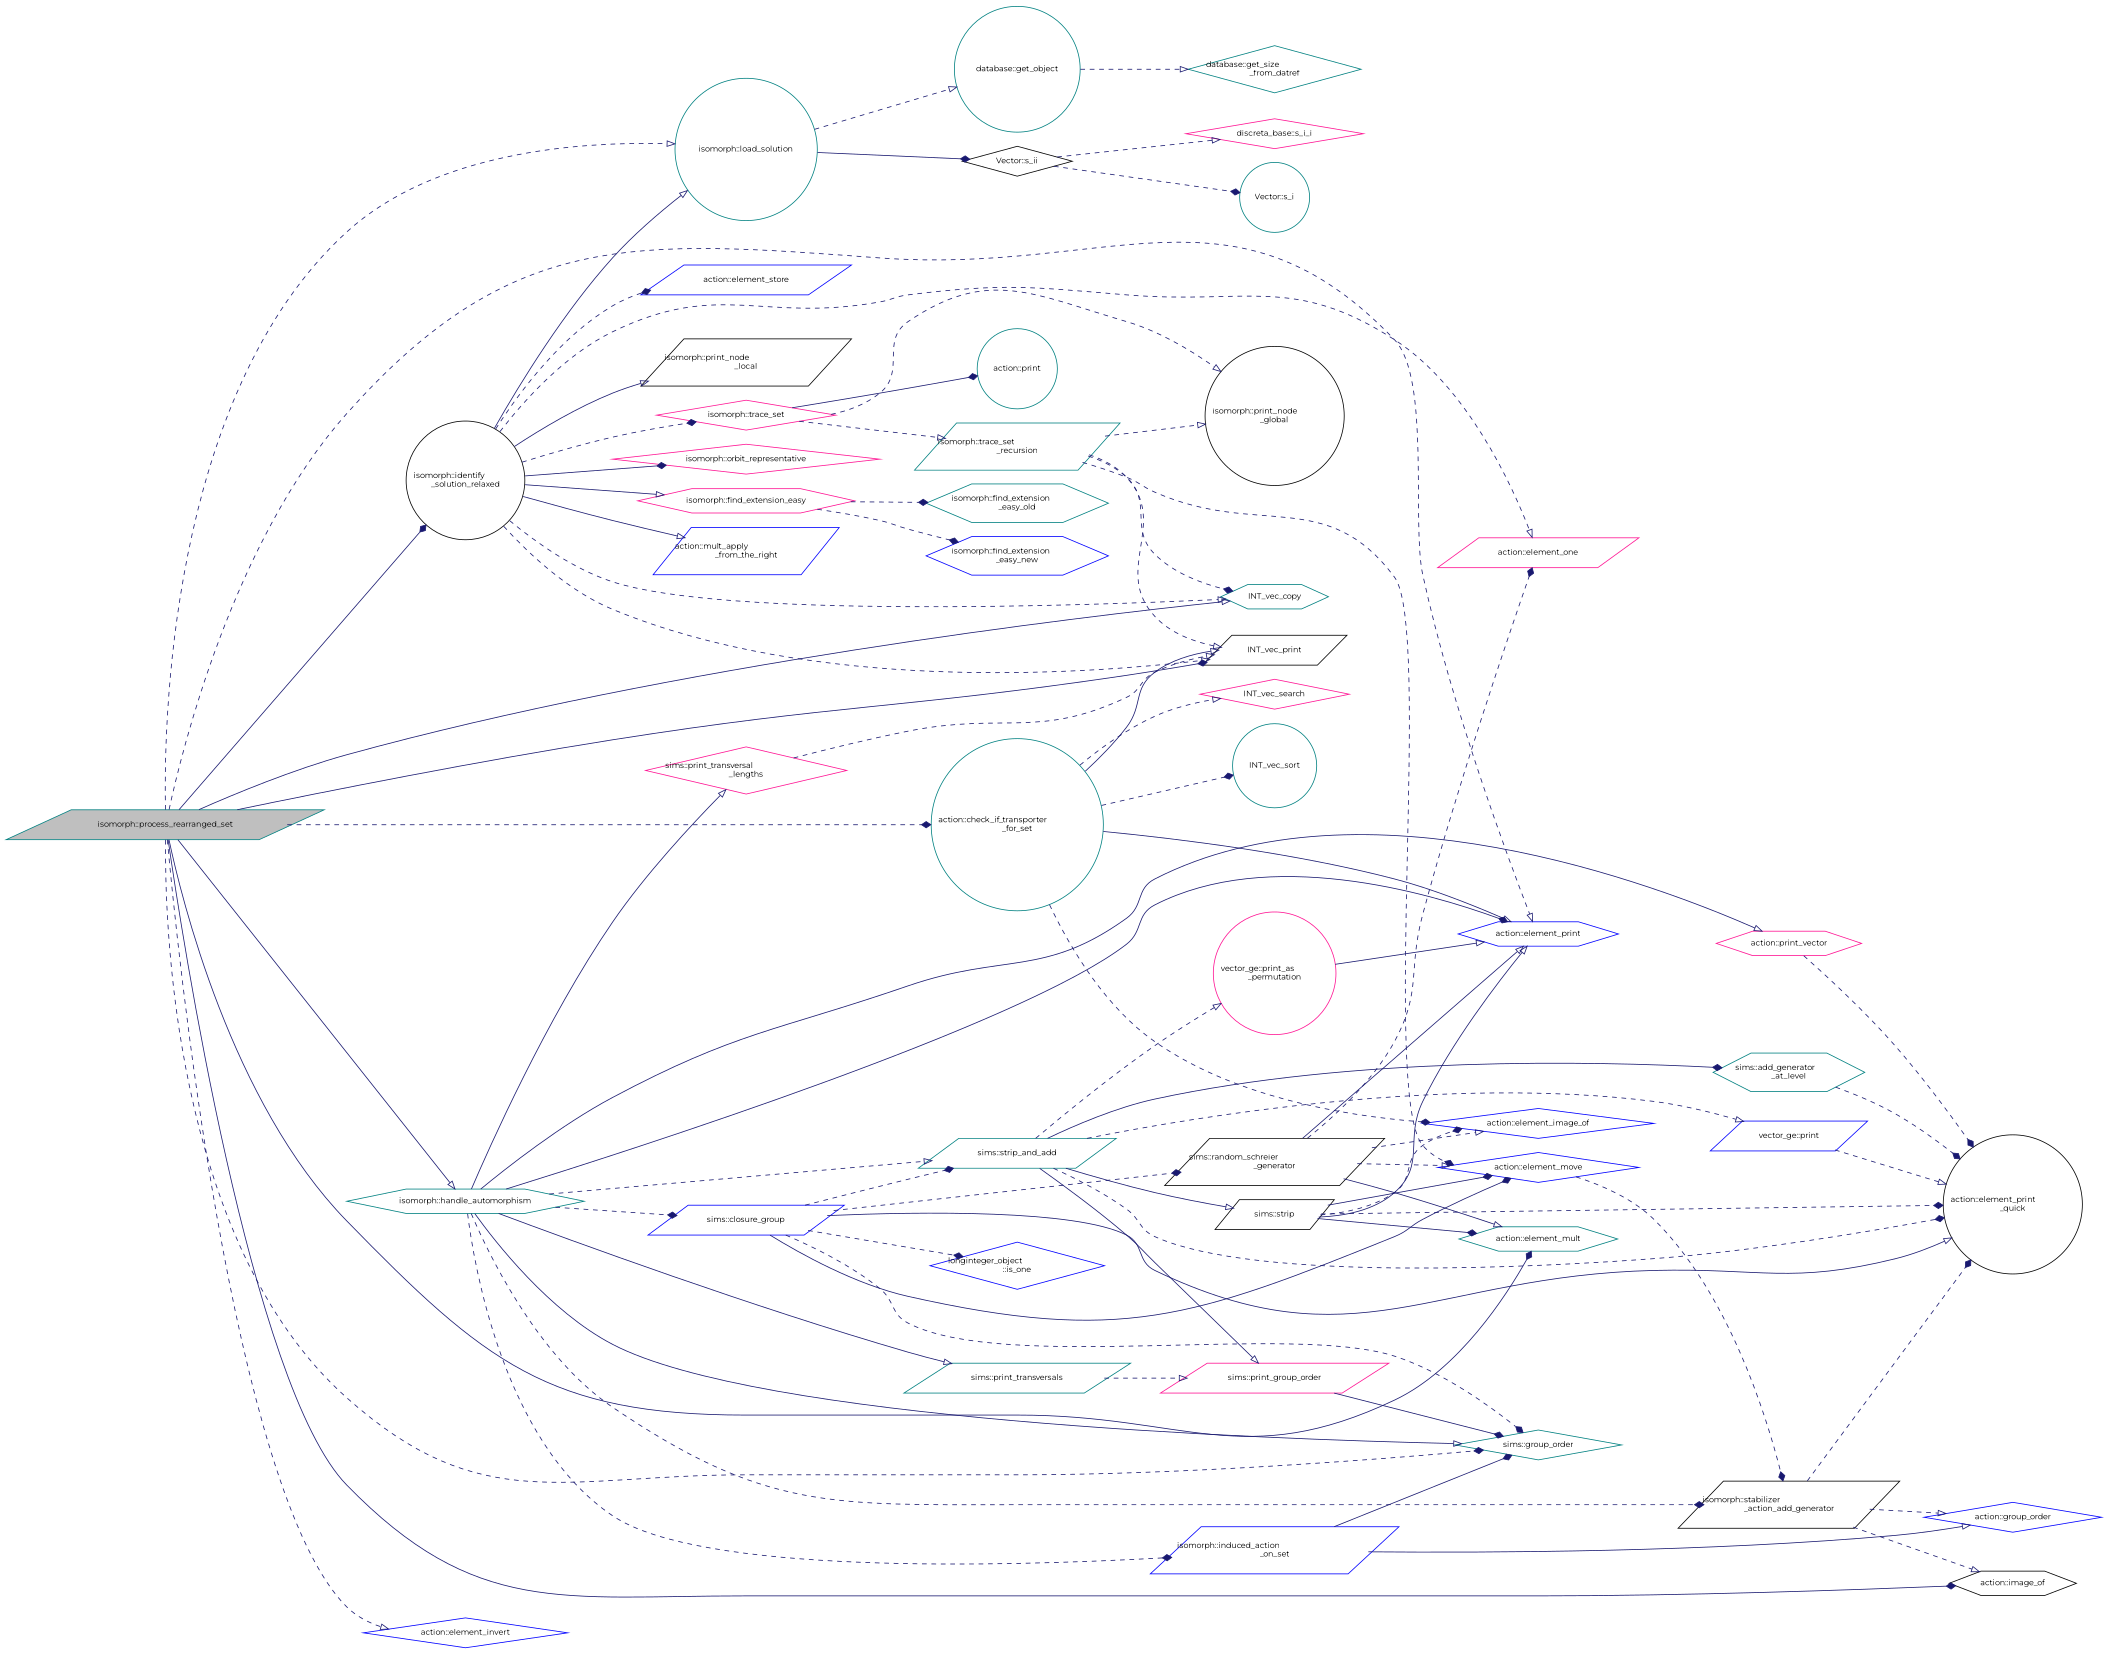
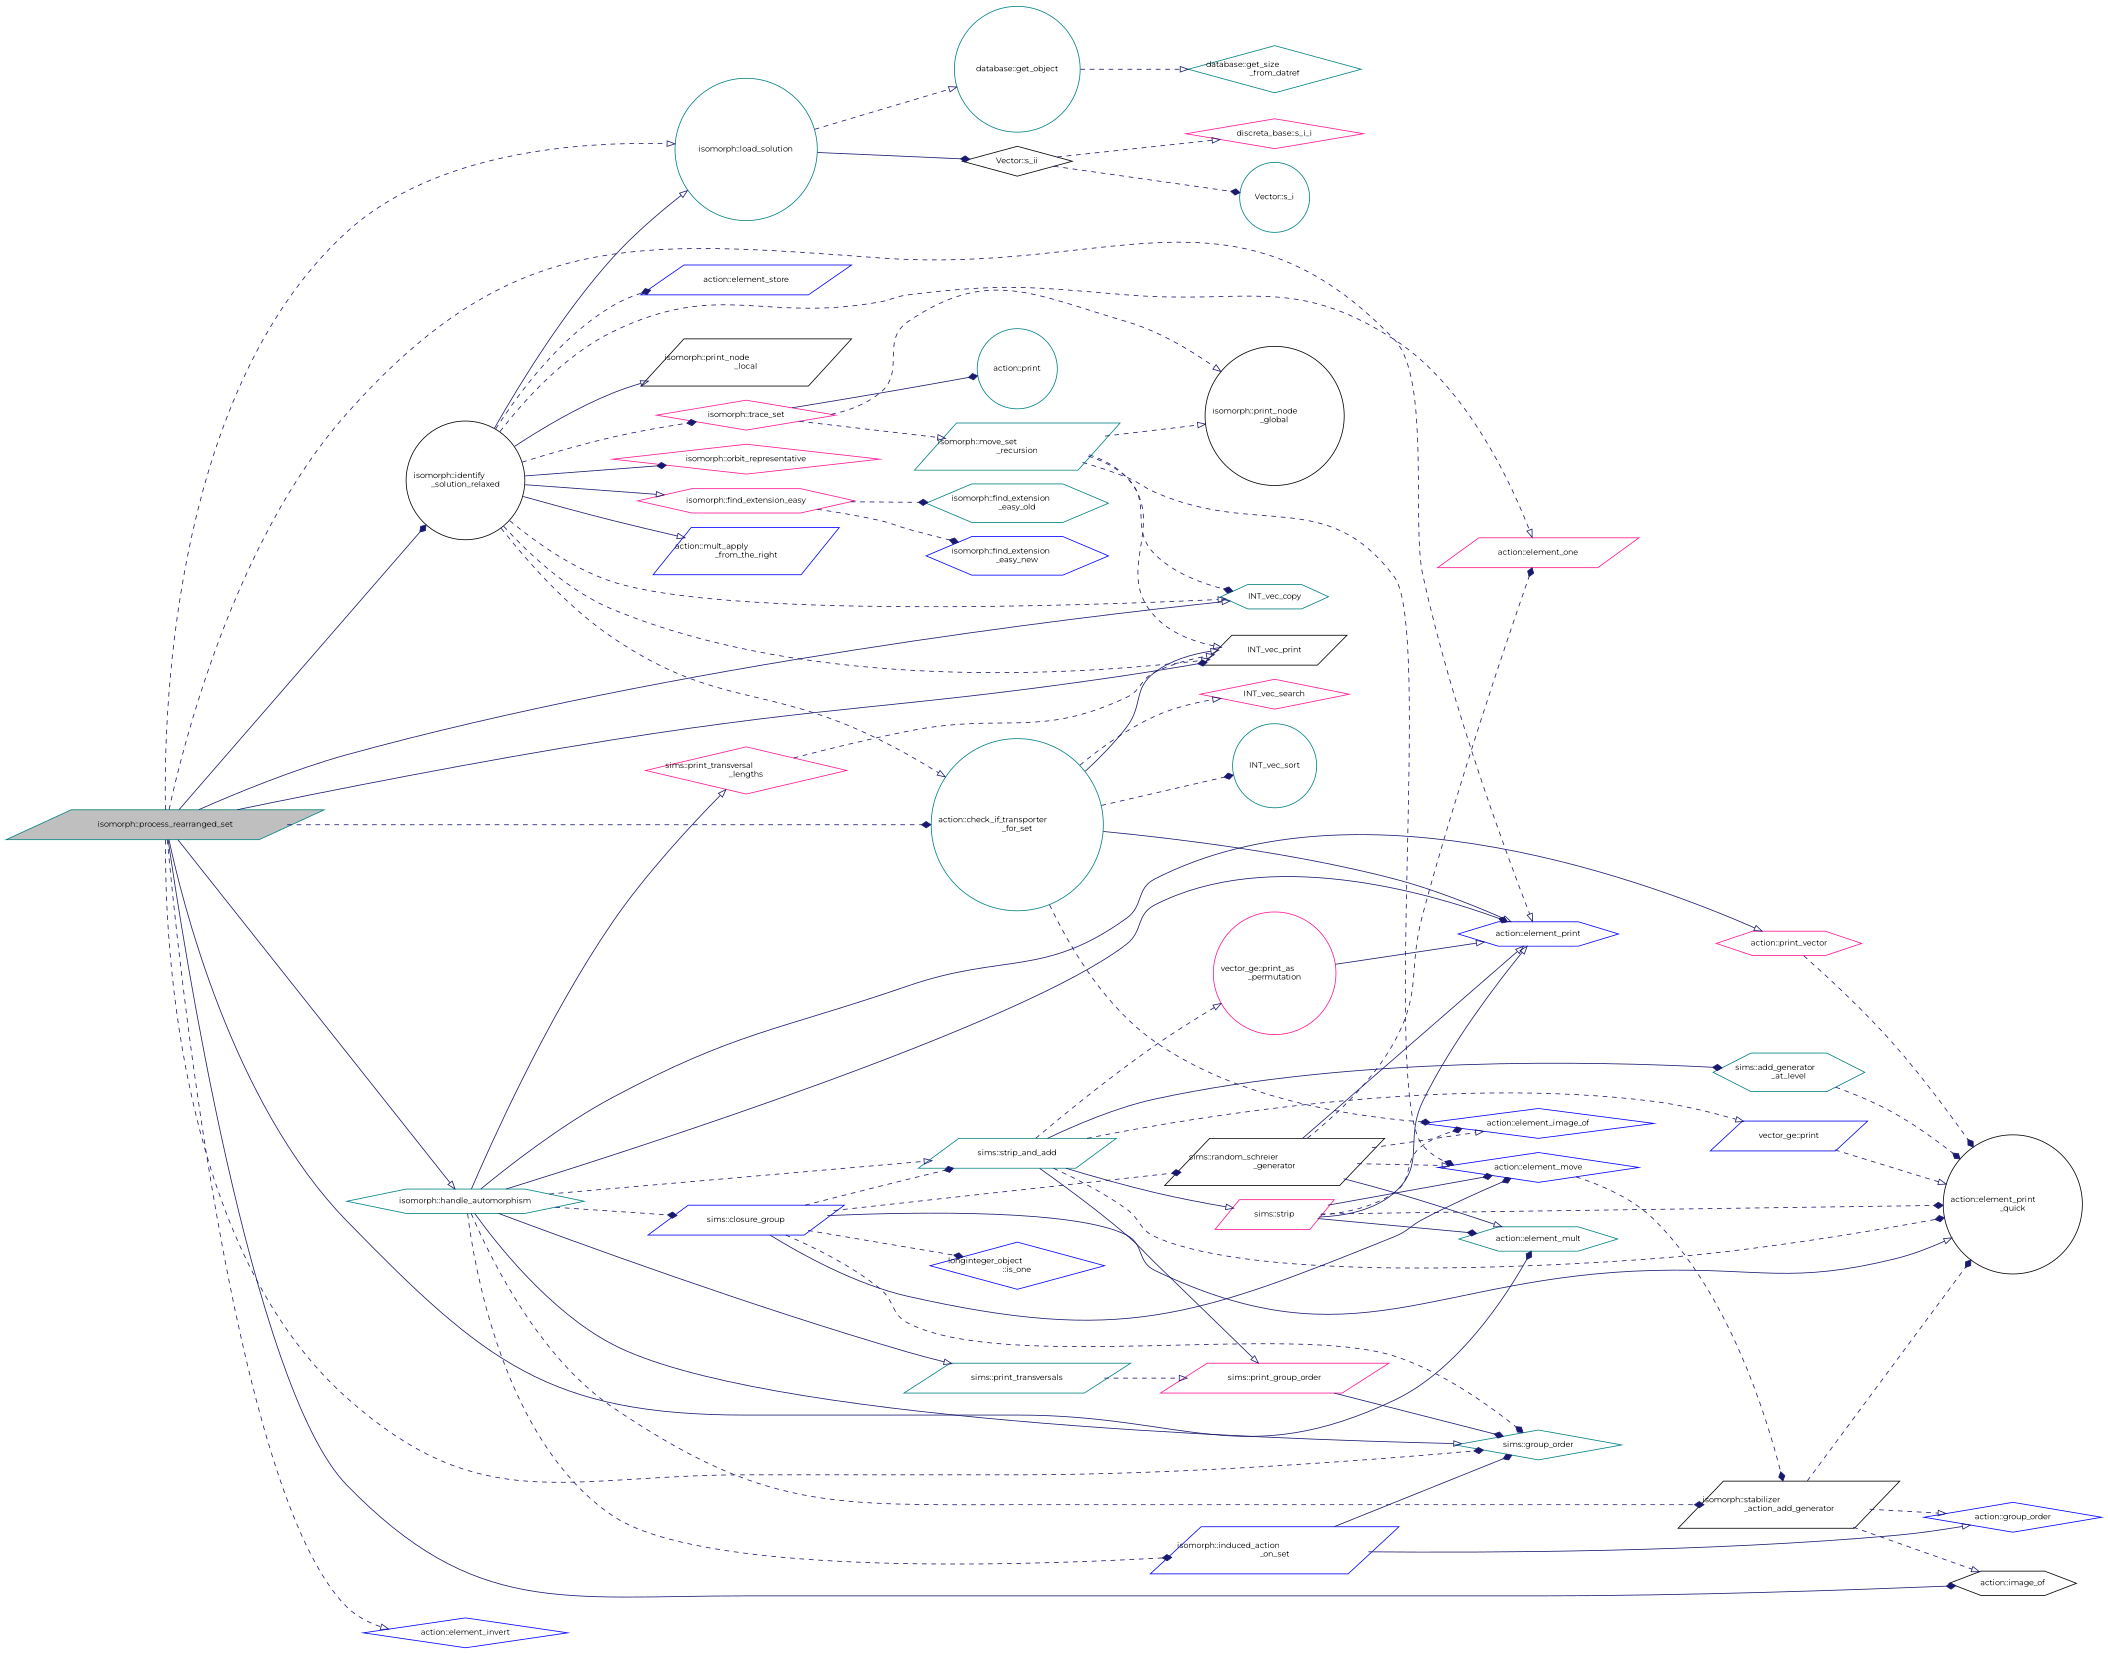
node "isomorph::trace_set _recursion": label "isomorph::trace_set _recursion" -> "isomorph::move_set _recursion"
edge "isomorph::identify _solution_relaxed" -> "action::check_if_transporter _for_set": added
node "sims::strip": color black -> deeppink
